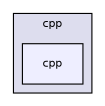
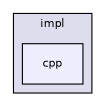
cluster "cpp": label "cpp" -> "impl"
